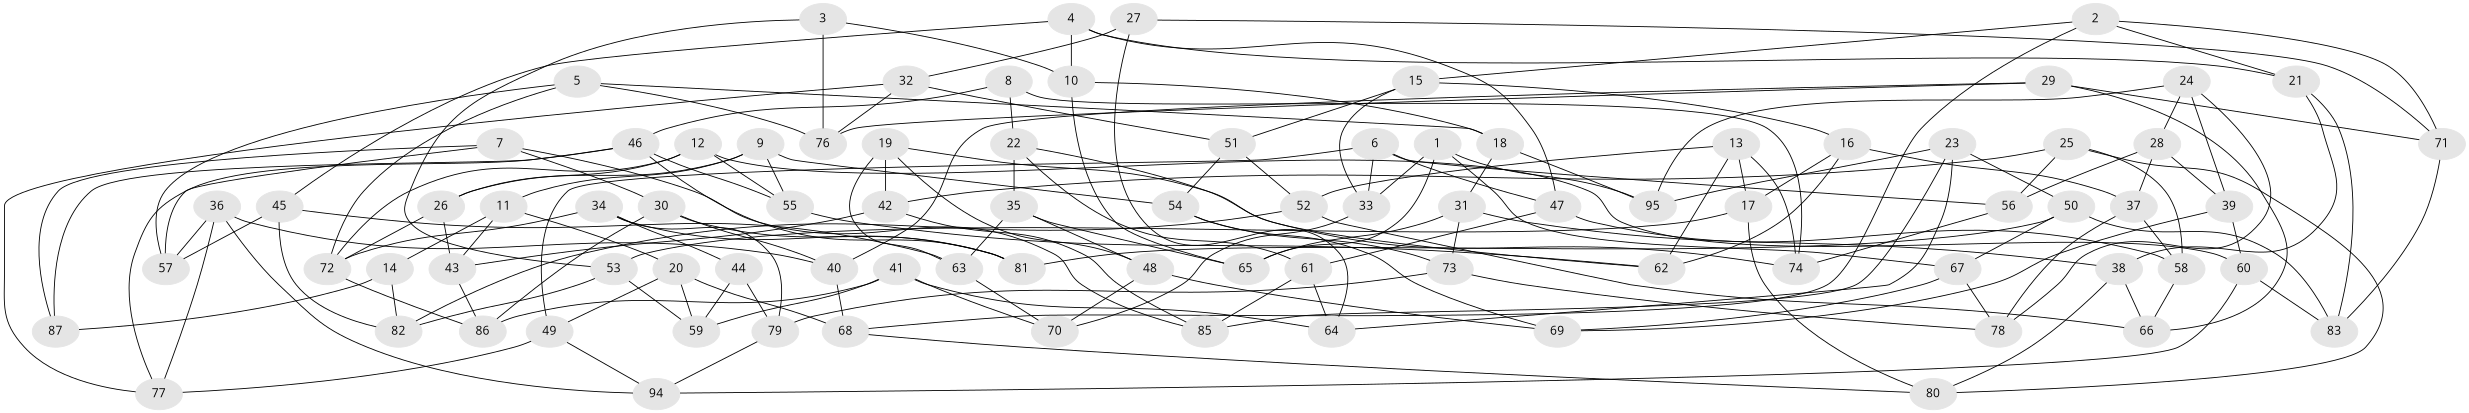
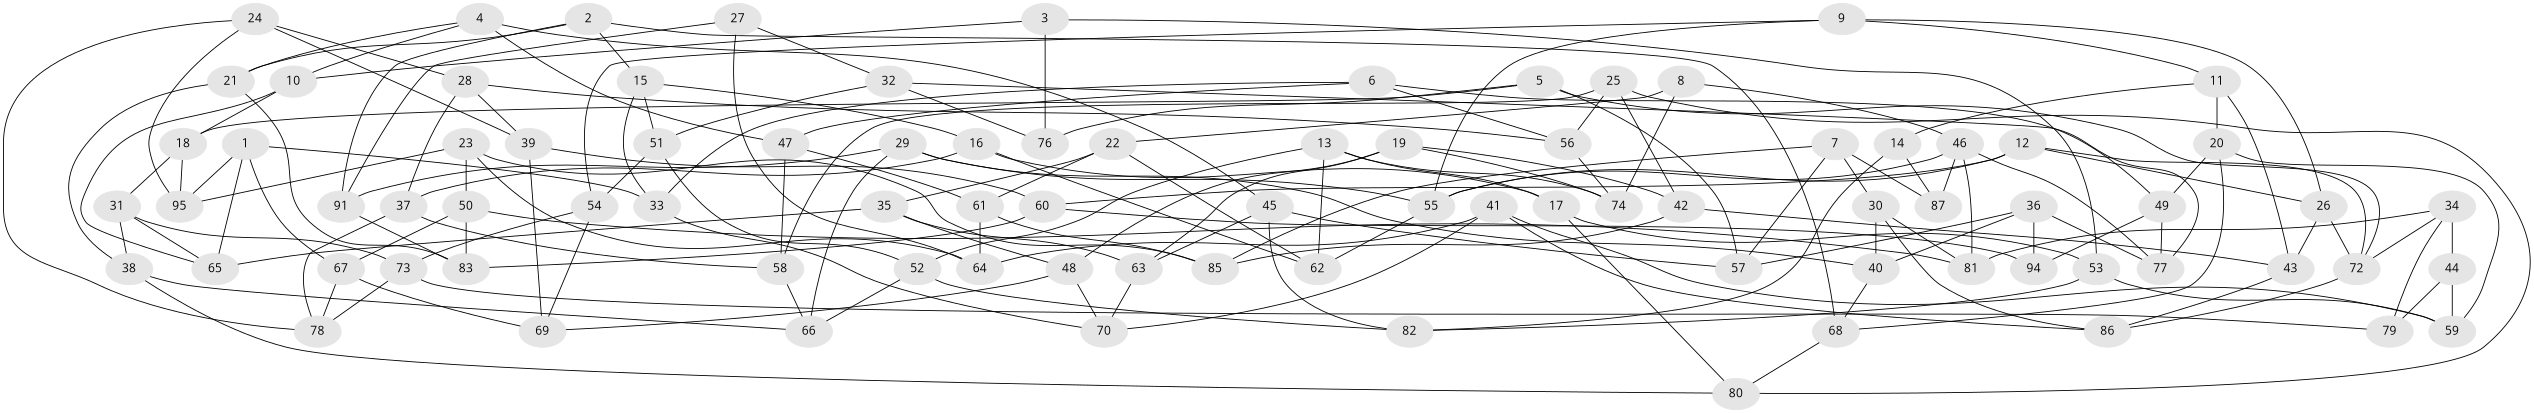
edge "29" -- "76": now "29" -- "55"
node "71": label "71" -> "91"
edge "79" -- "94": removed
